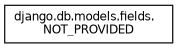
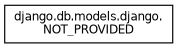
node "django.db.models.fields. NOT_PROVIDED": label "django.db.models.fields. NOT_PROVIDED" -> "django.db.models.django. NOT_PROVIDED"
